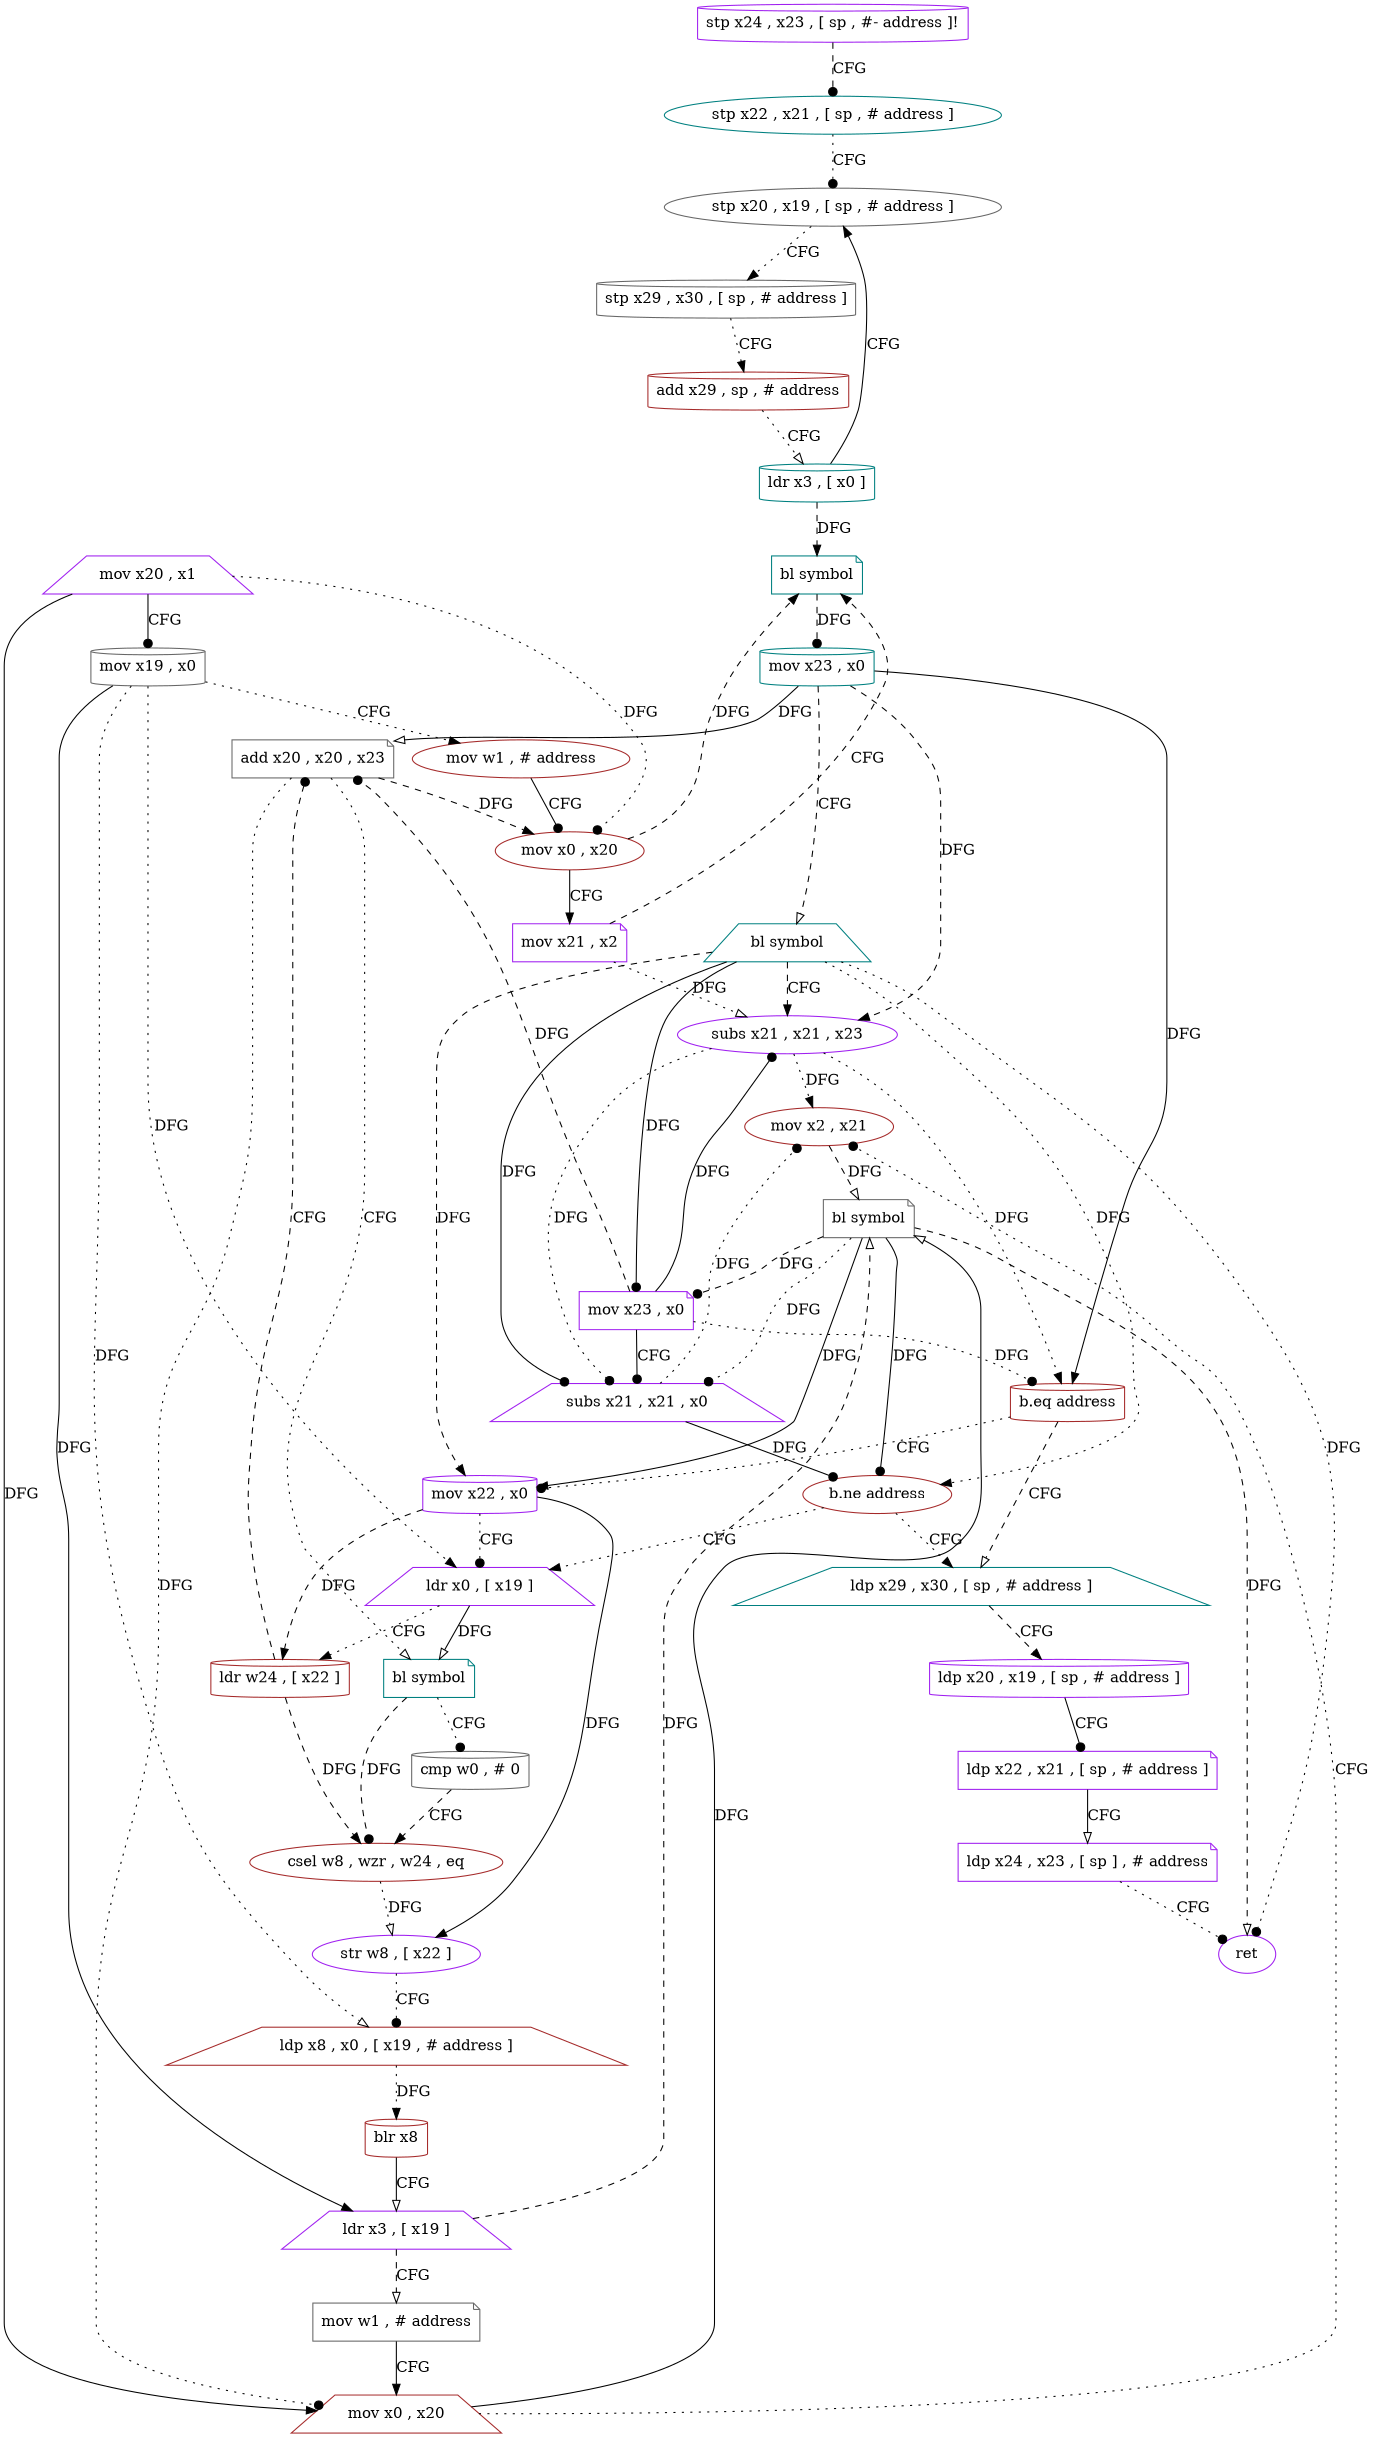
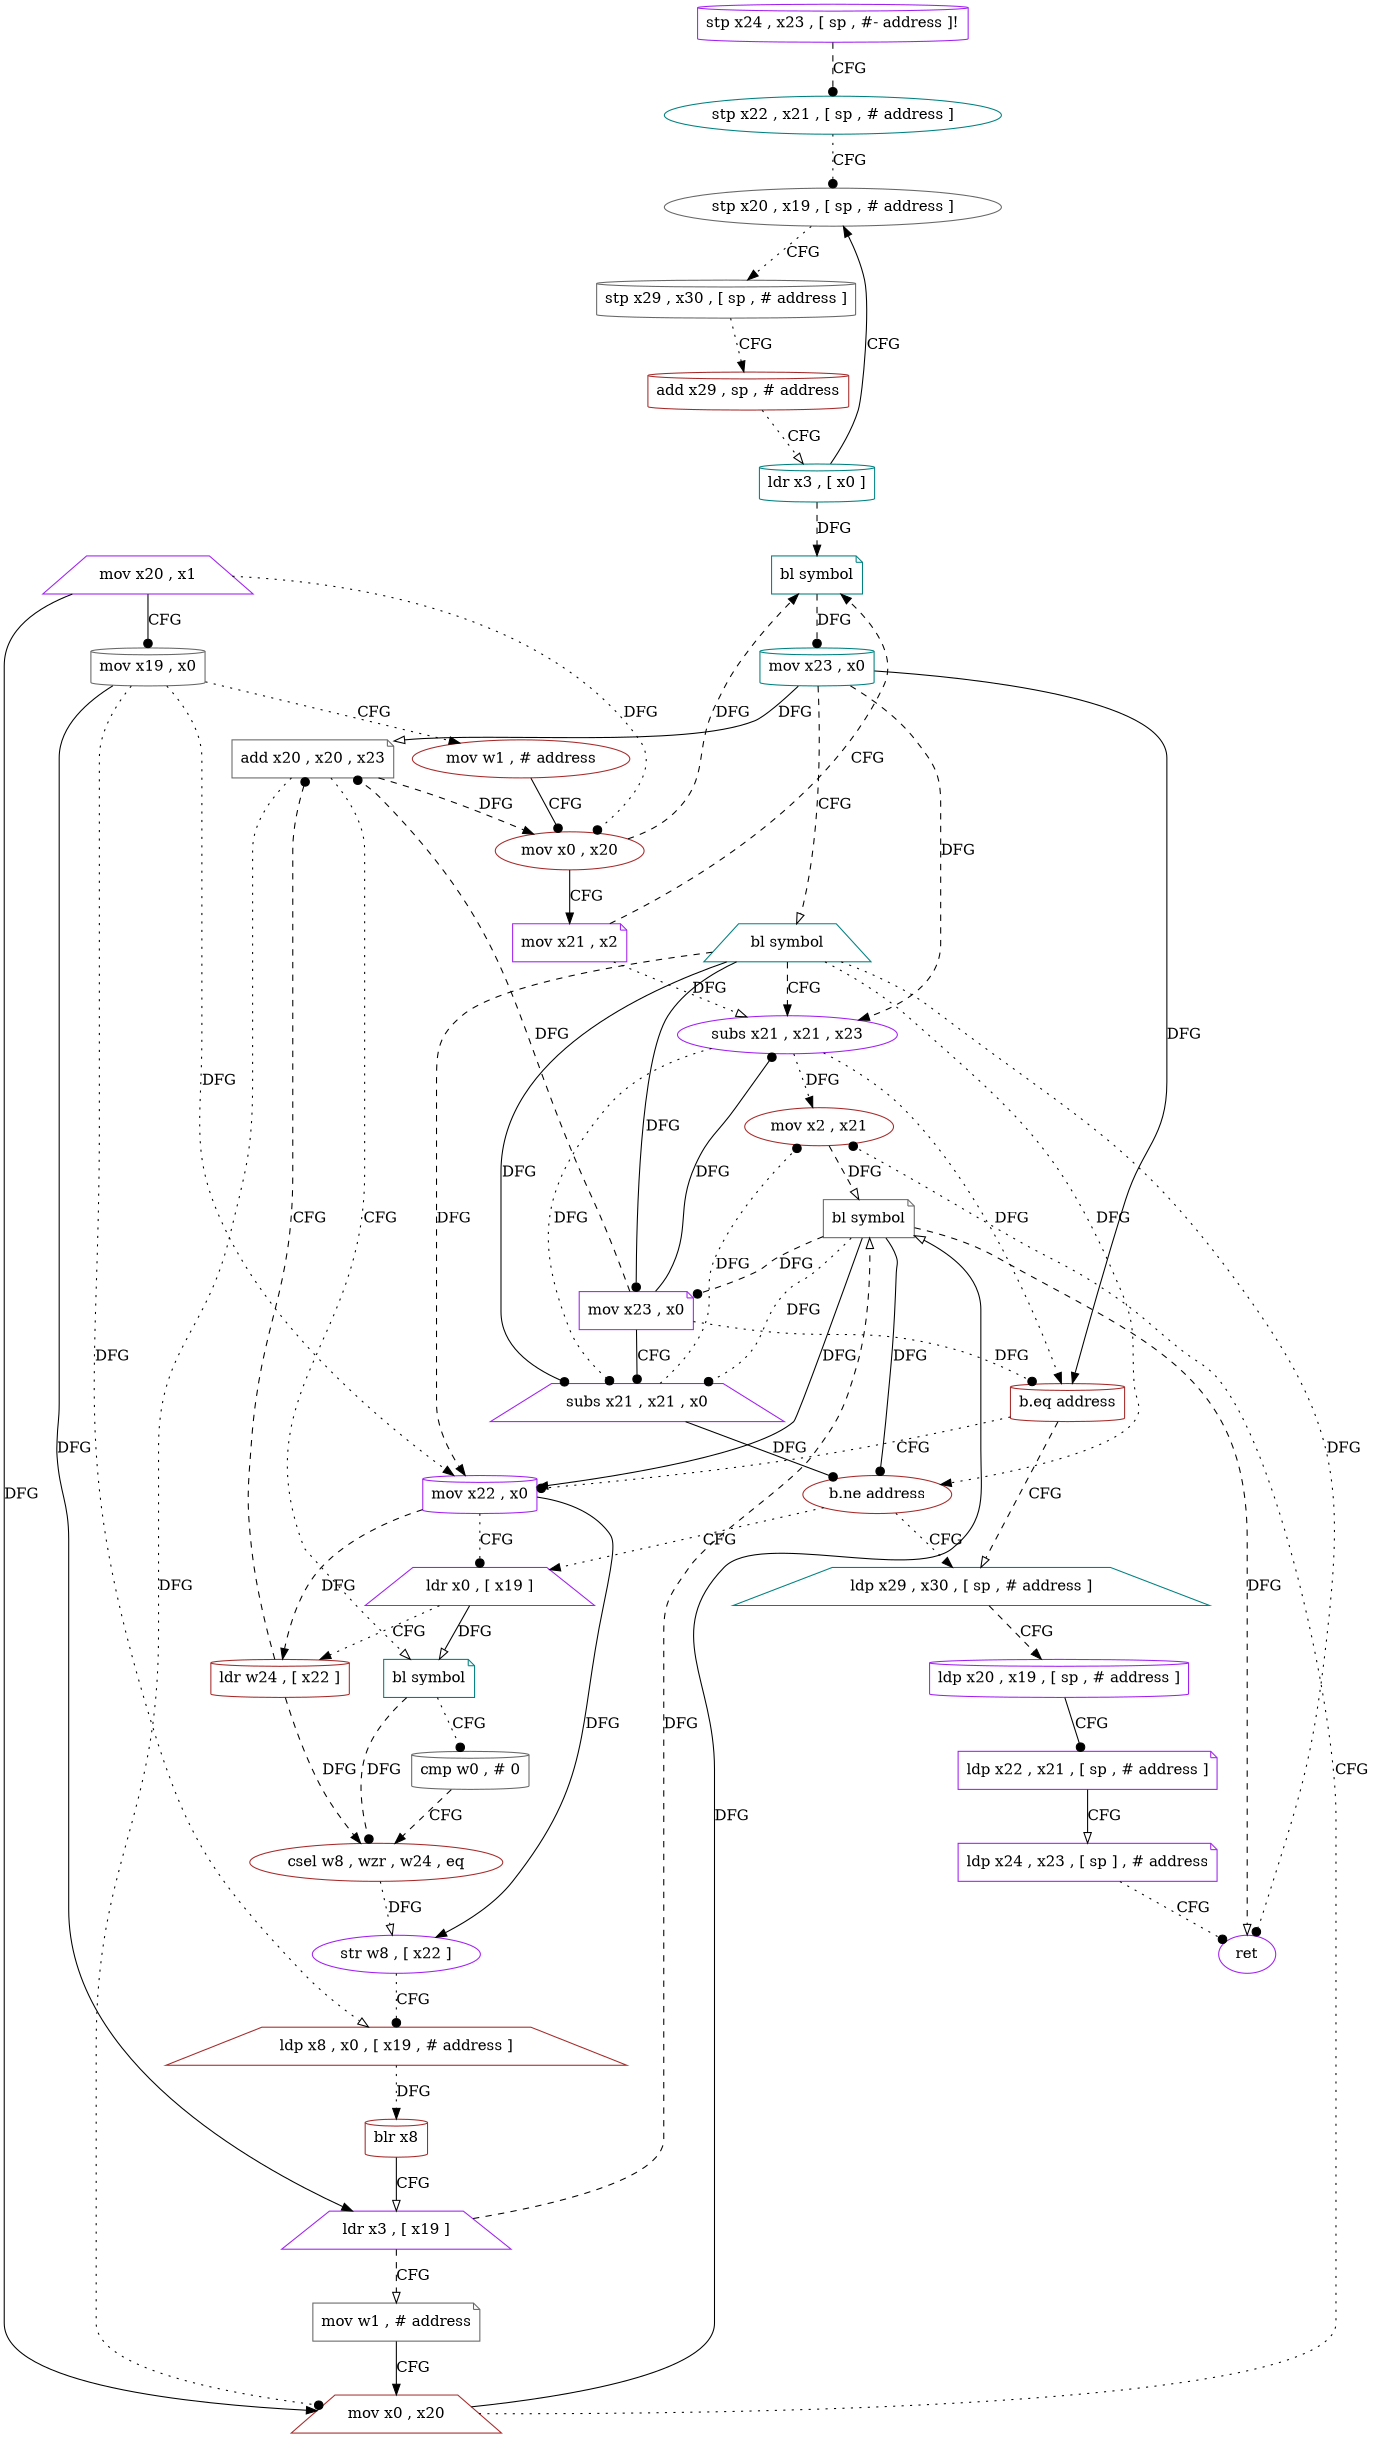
edge "mov x19 , x0" -> "ldr x0 , [ x19 ]": now "mov x19 , x0" -> "mov x22 , x0"
